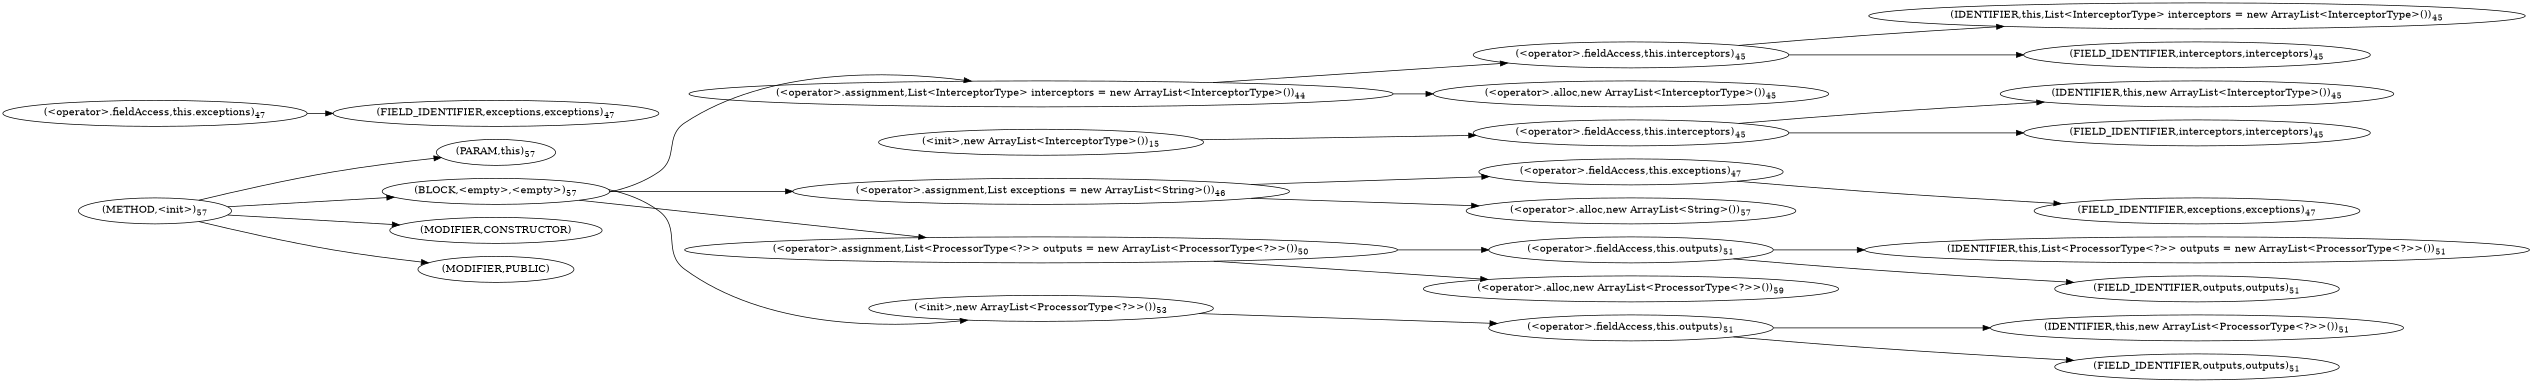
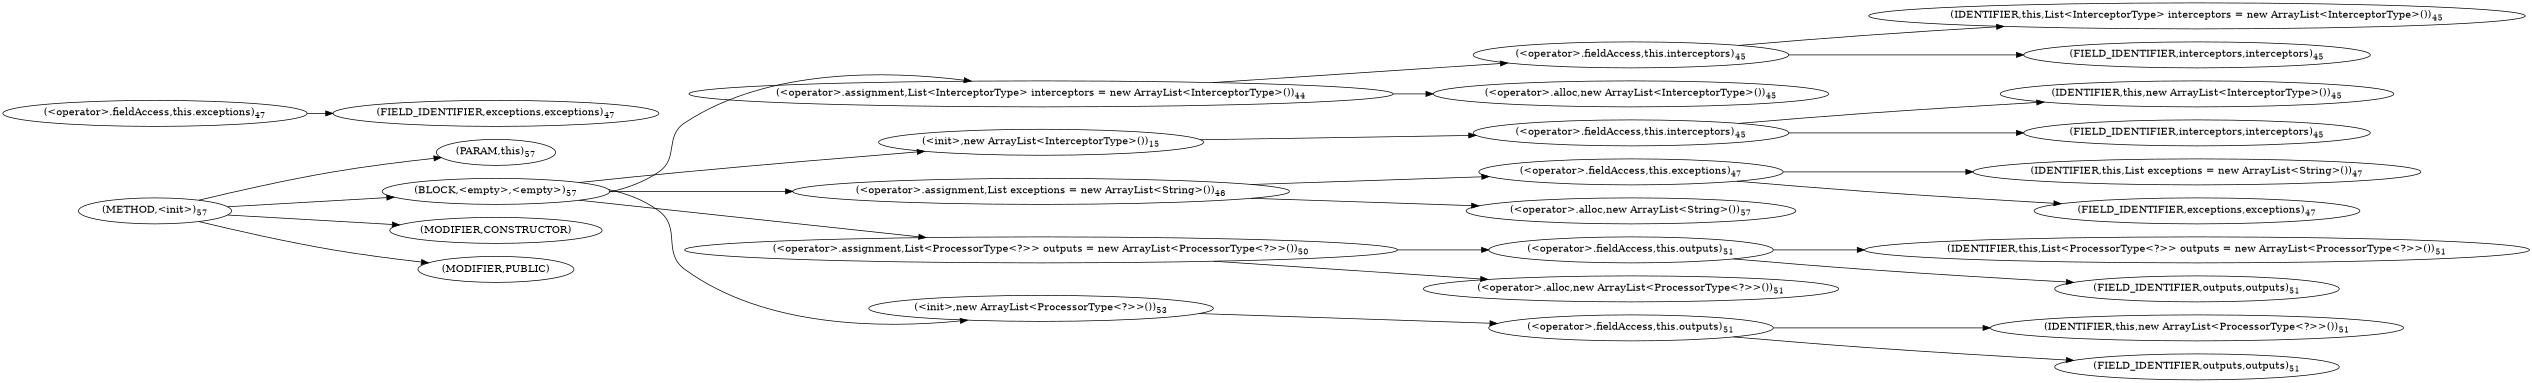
edge "(BLOCK,<empty>,<empty>)" -> "(<init>,new ArrayList<InterceptorType>())": added
node "(IDENTIFIER,this,List exceptions = new ArrayList<String>())": added
node "(<operator>.alloc,new ArrayList<ProcessorType<?>>())": text "59" -> "51"
